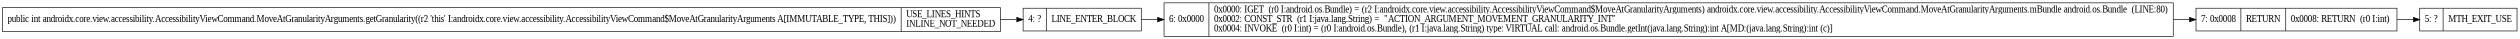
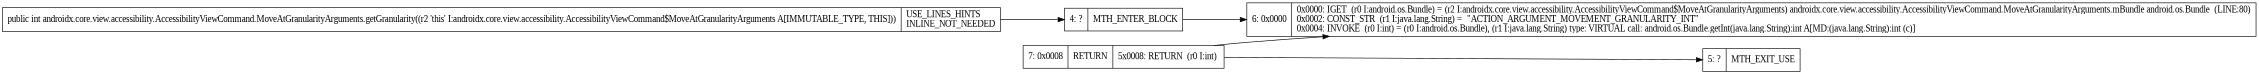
node "4: ?": text "LINE_ENTER_BLOCK" -> "MTH_ENTER_BLOCK"
node "7: 0x0008": text "0x0008: RETURN  (r0 I:int)" -> "5x0008: RETURN  (r0 I:int)"
edge "6: 0x0000" -> "7: 0x0008": reversed
